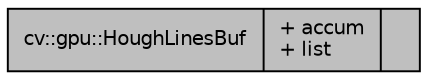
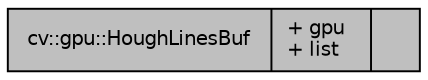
node "cv::gpu::HoughLinesBuf": text "+ accum" -> "+ gpu"
